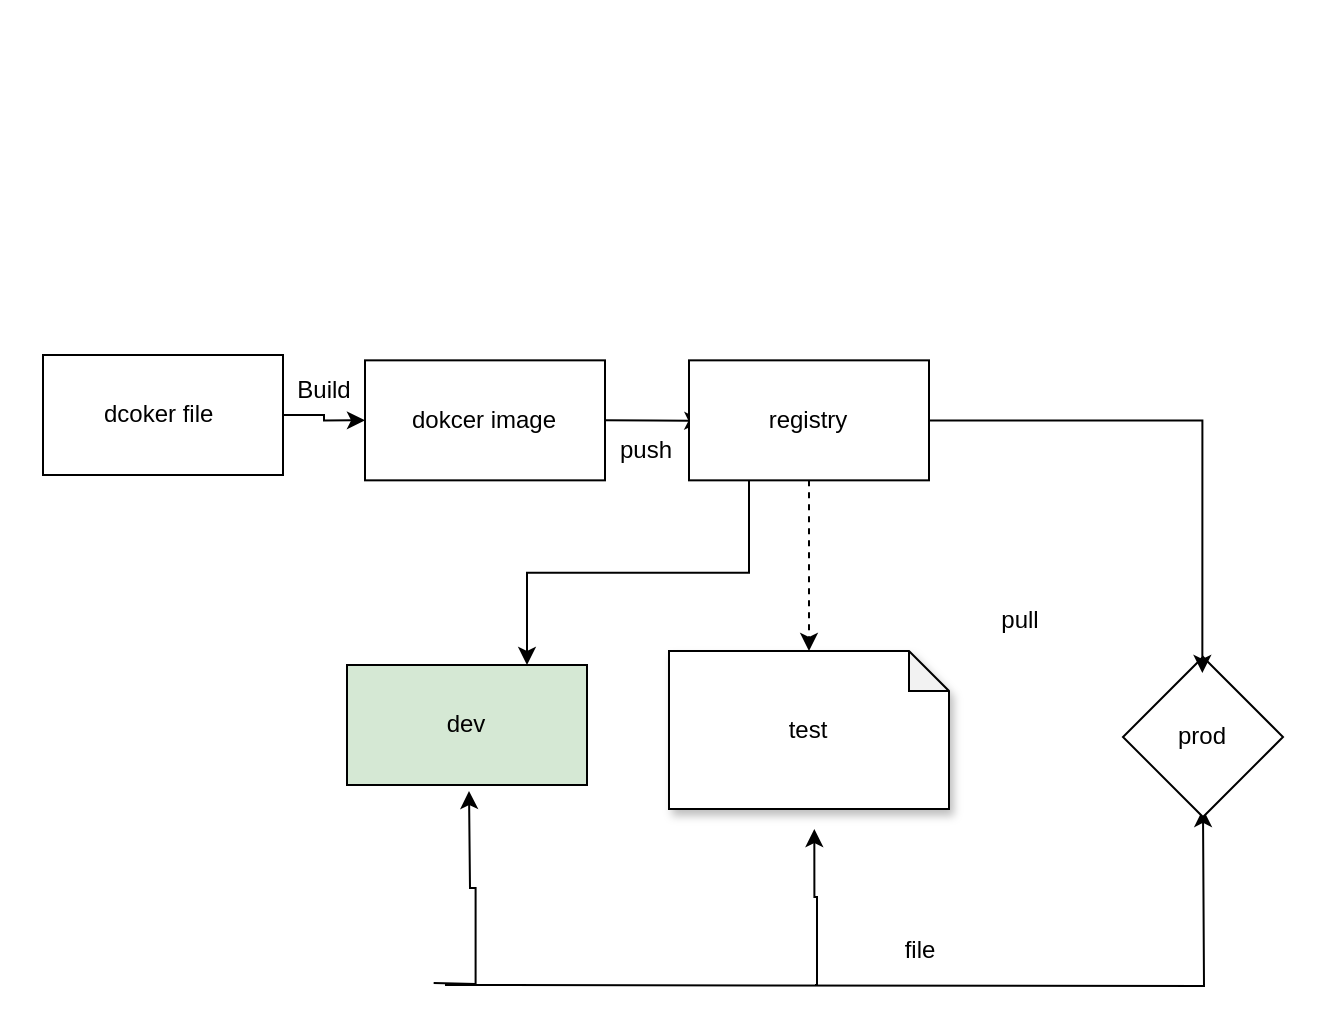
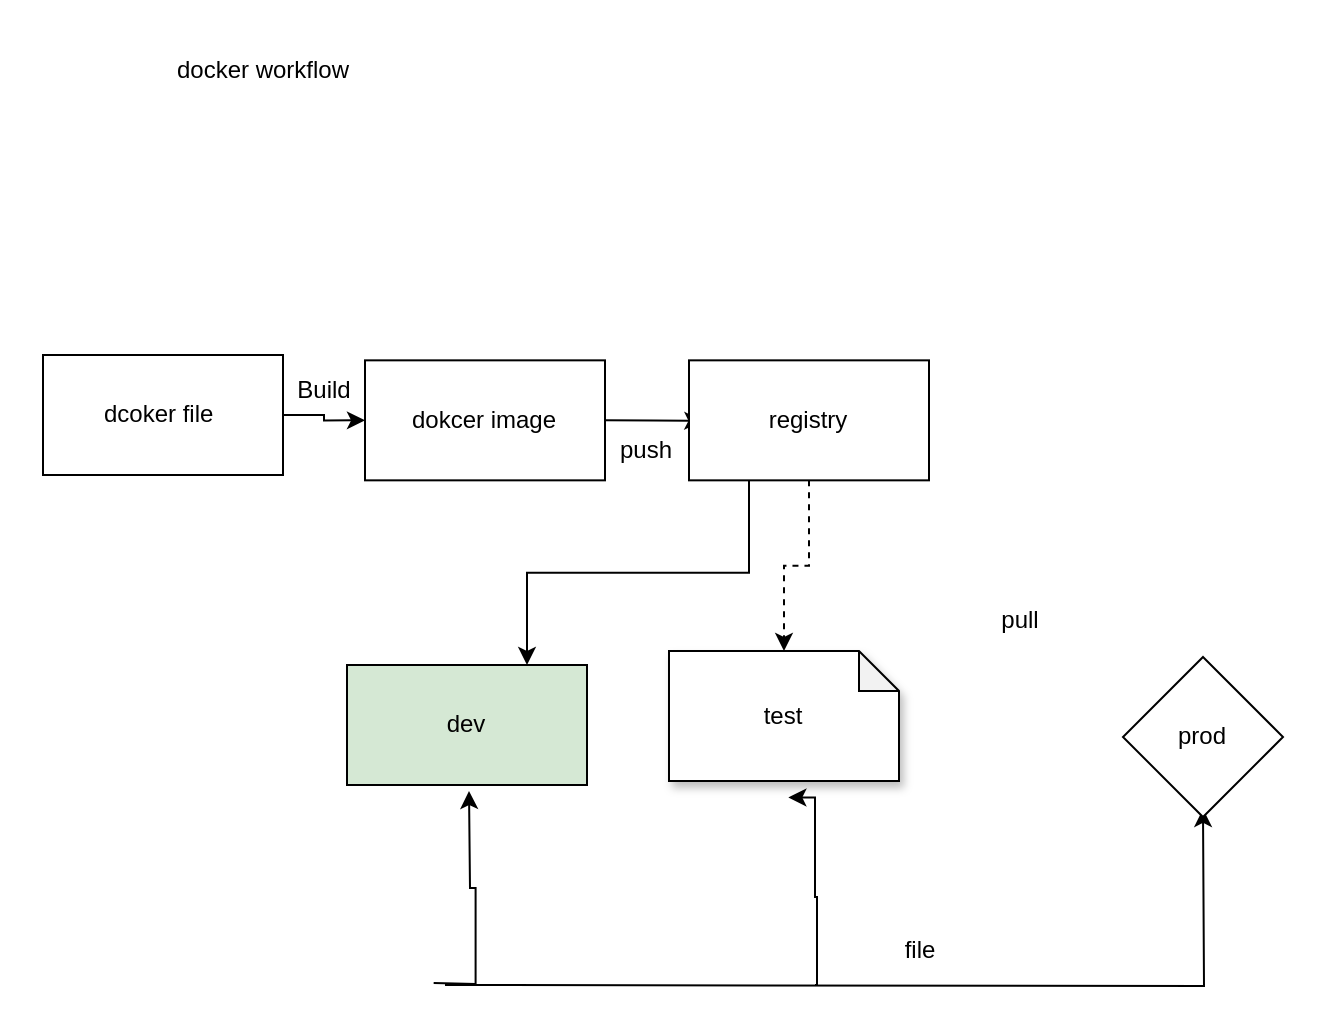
node "docker workflow": added
edge "registry" -> "prod": removed
node "test": size 280x158 -> 230x130
